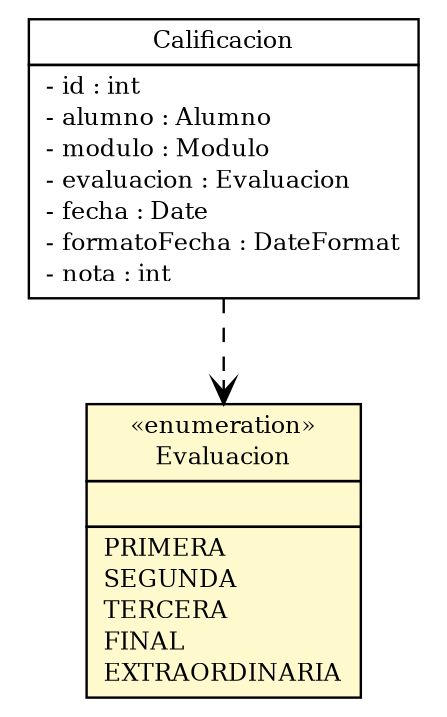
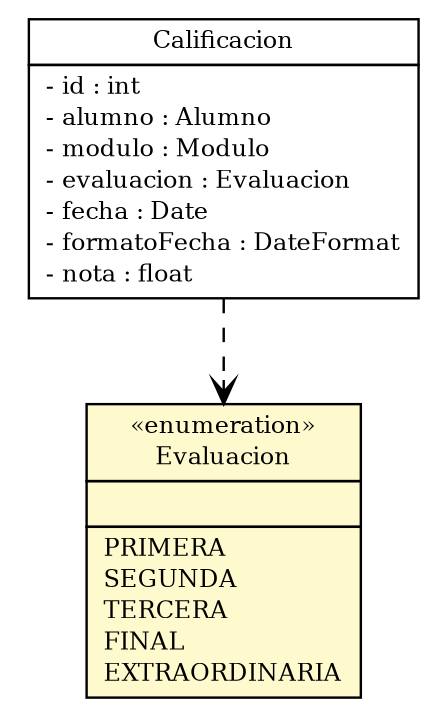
node "Calificacion": text "- nota : int" -> "- nota : float"
